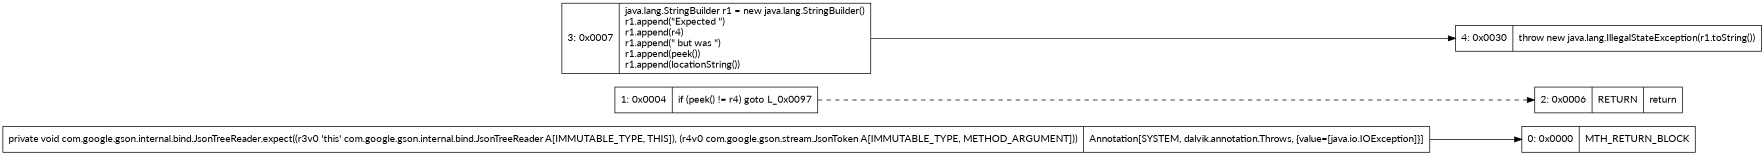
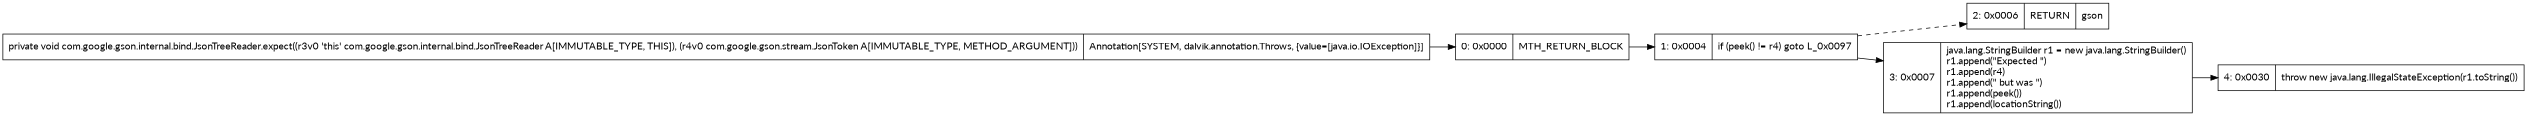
edge "0: 0x0000" -> "1: 0x0004": added
edge "1: 0x0004" -> "3: 0x0007": added
node "2: 0x0006": text "return" -> "gson"
